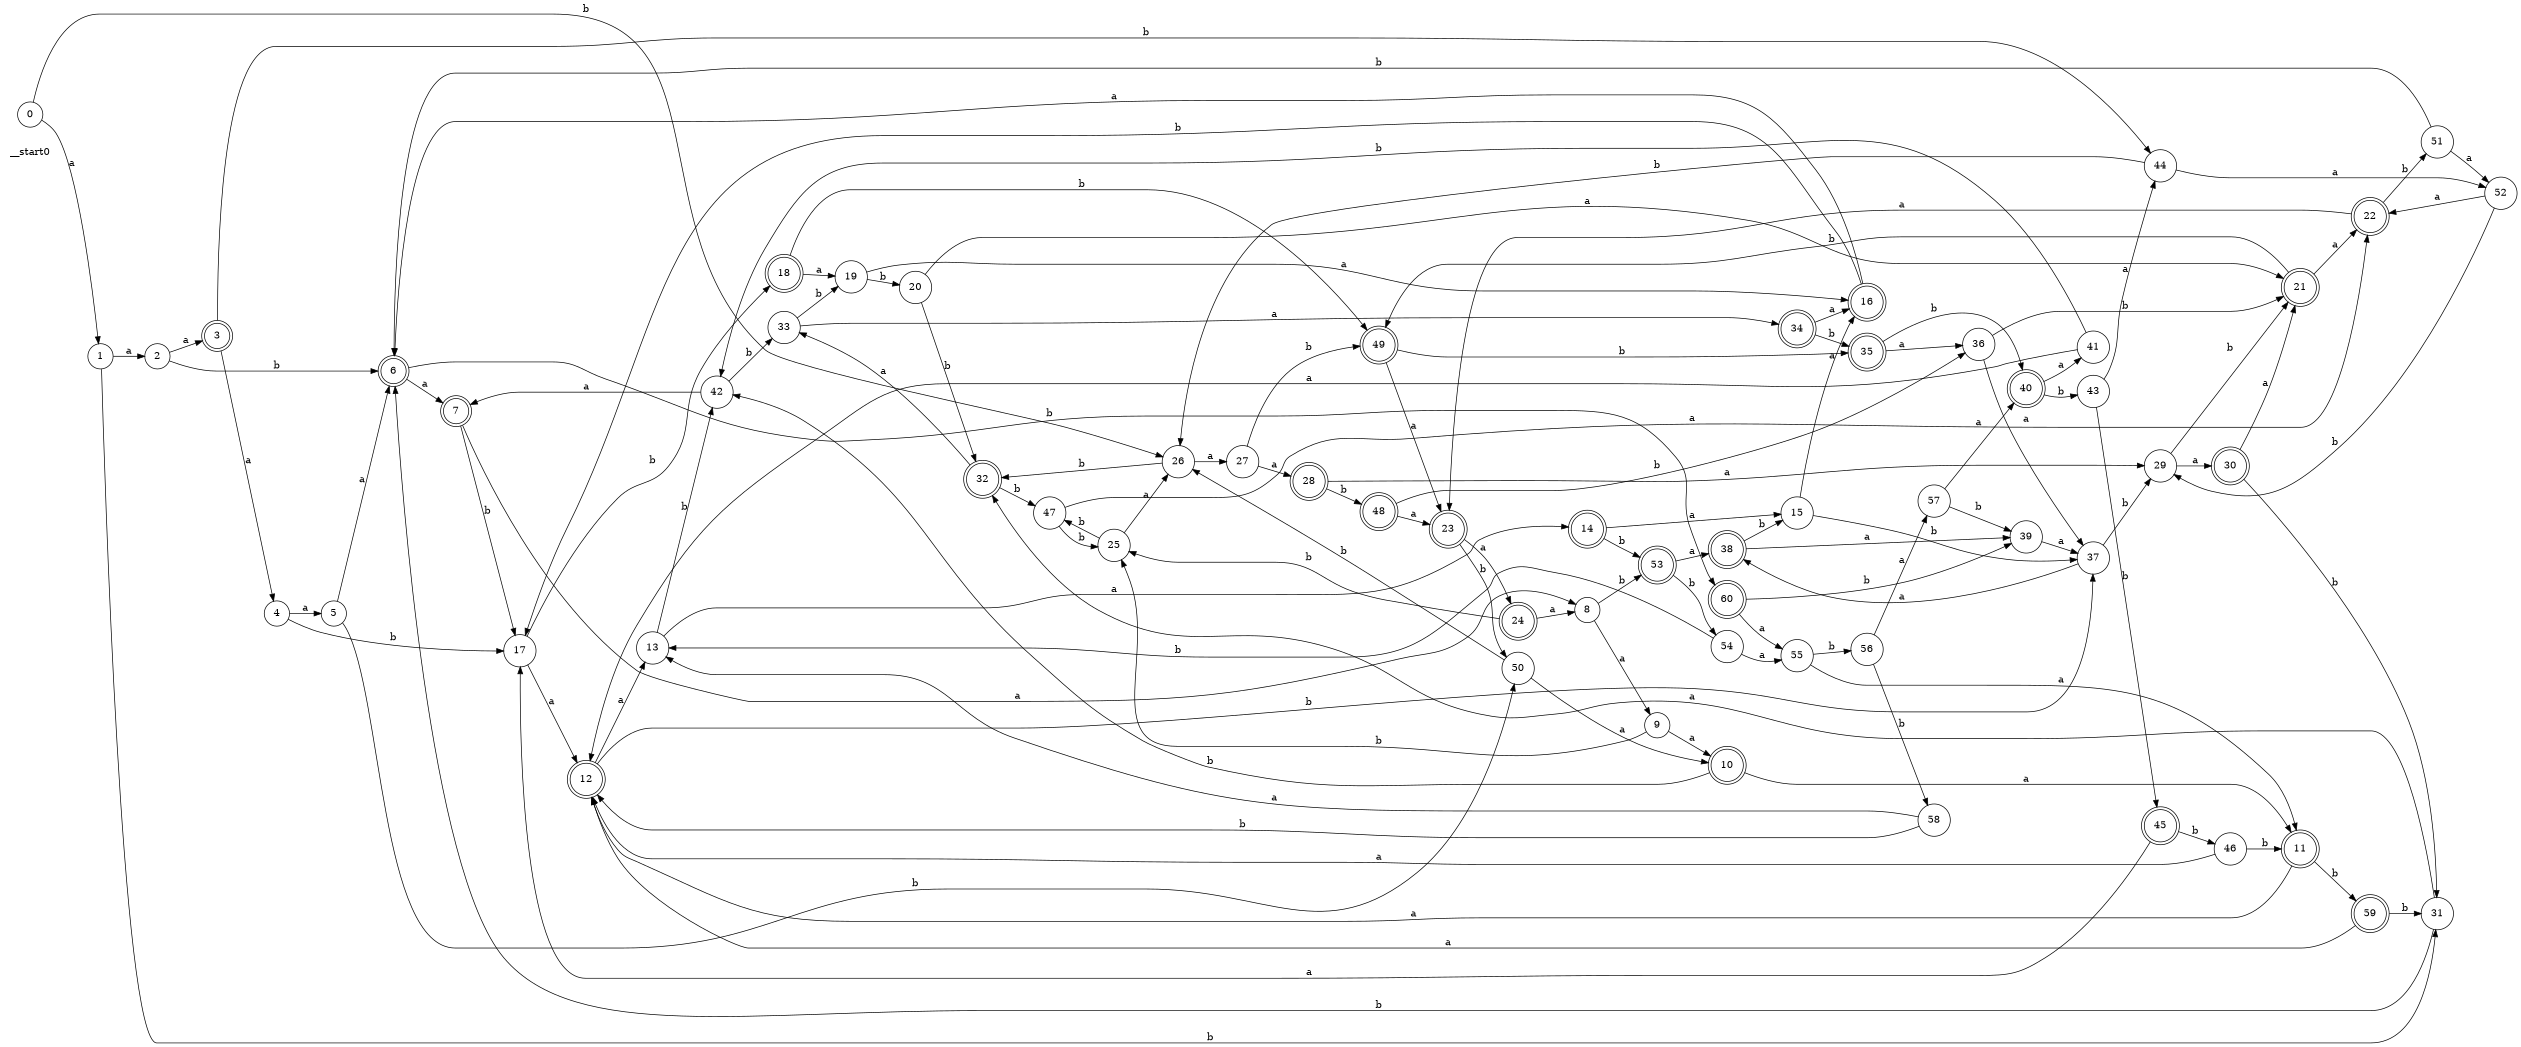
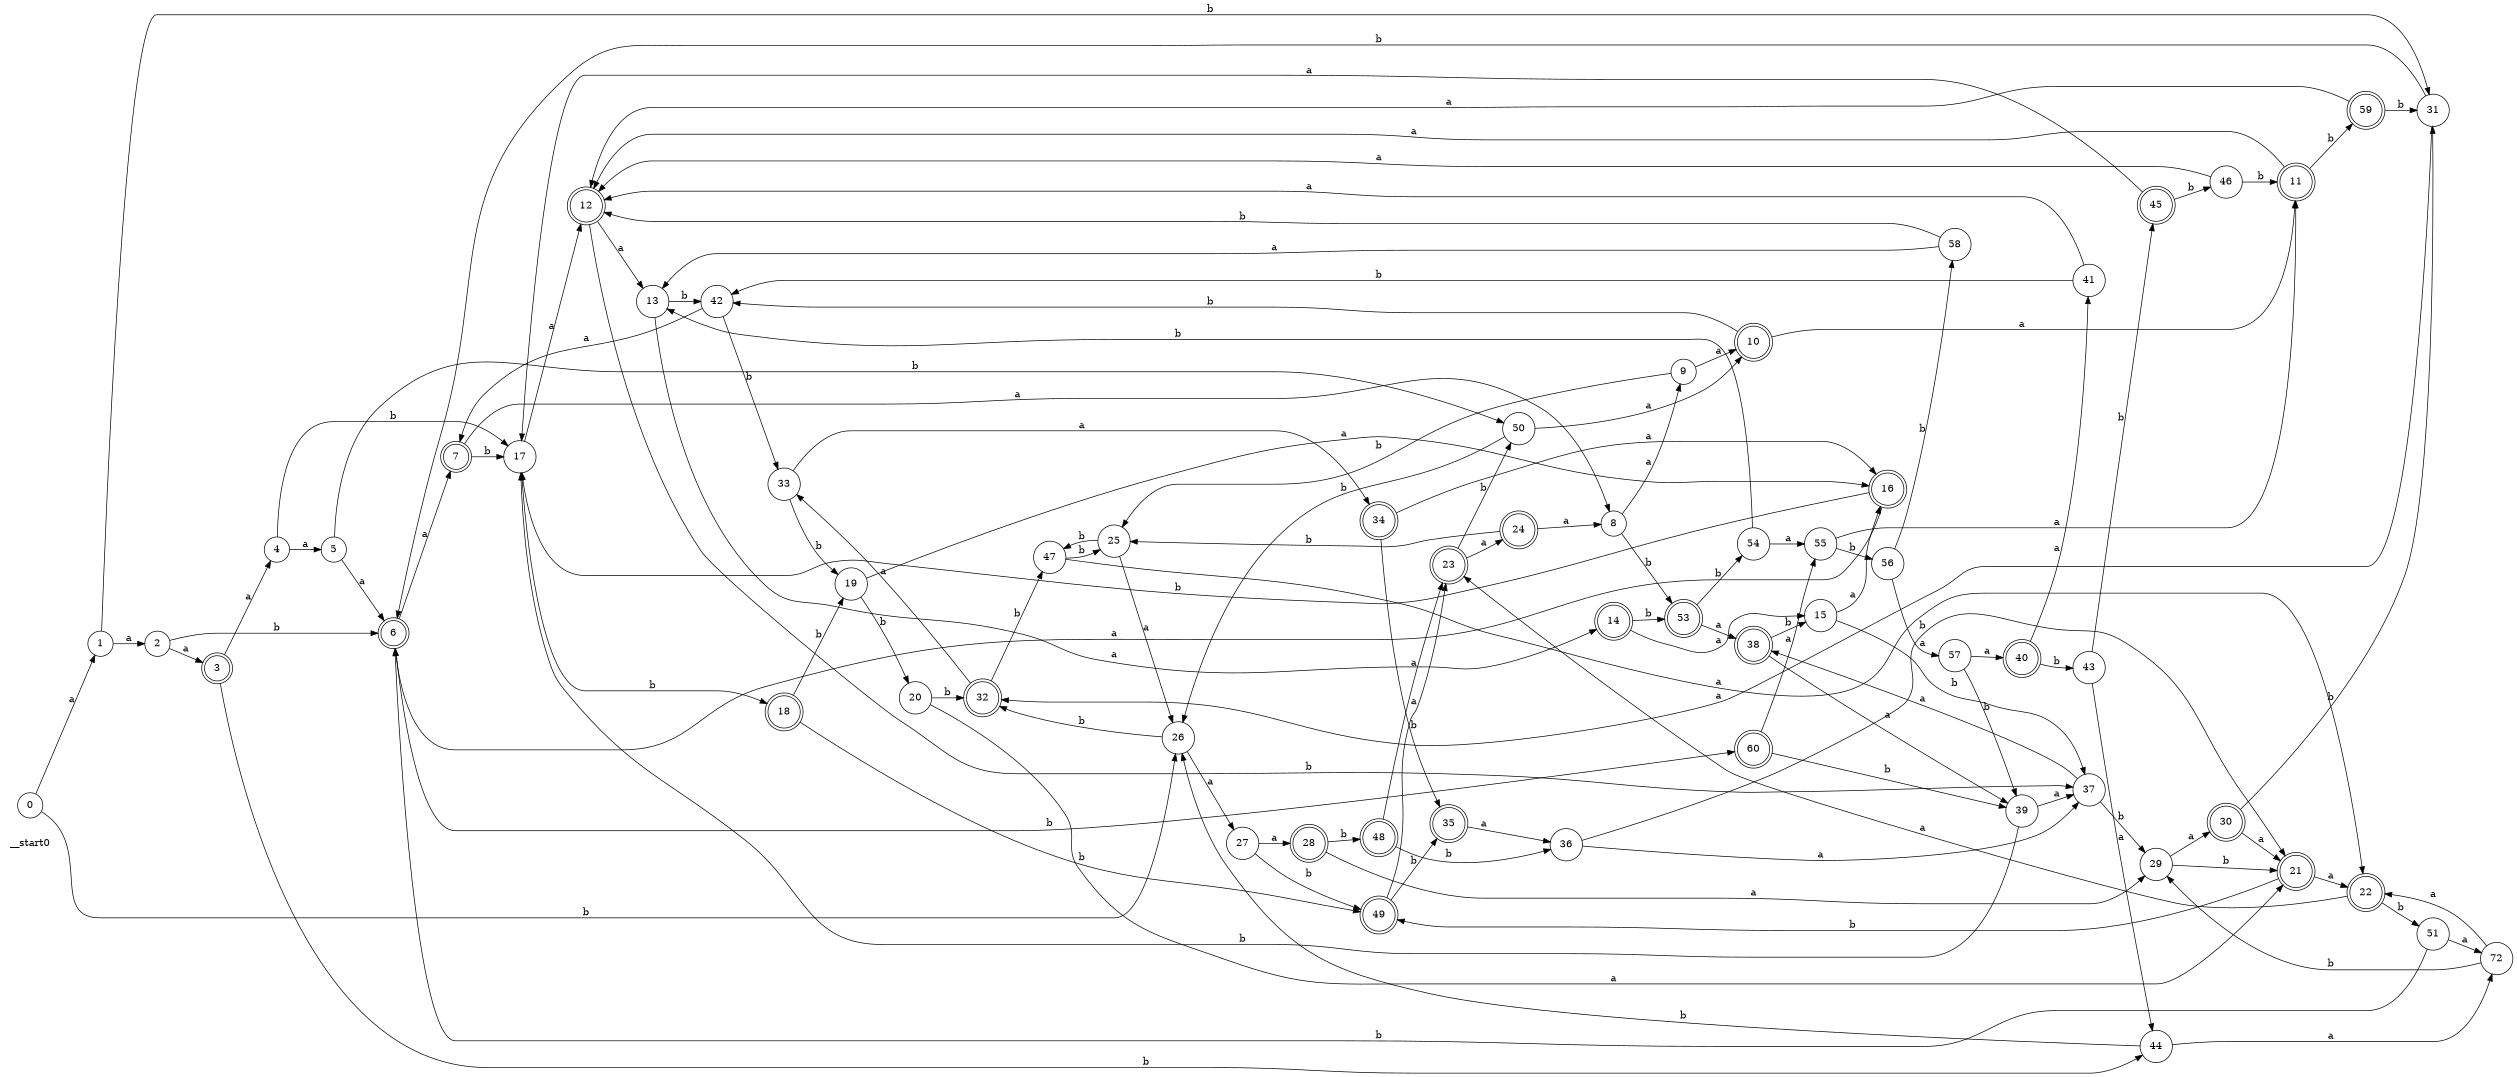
node "52": label "52" -> "72"
edge "18" -> "19": label "a" -> "b"
edge "35" -> "40": removed, label "b"
edge "39" -> "17": added, label "b"
